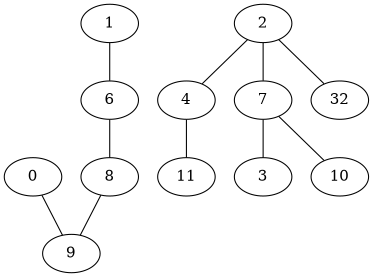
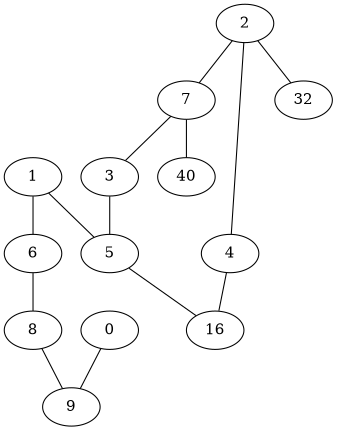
node "11": label "11" -> "16"
node "10": label "10" -> "40"
node "5": added
